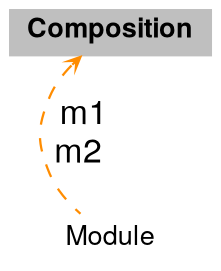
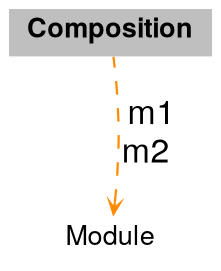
edge "Module" -> "Composition": reversed
